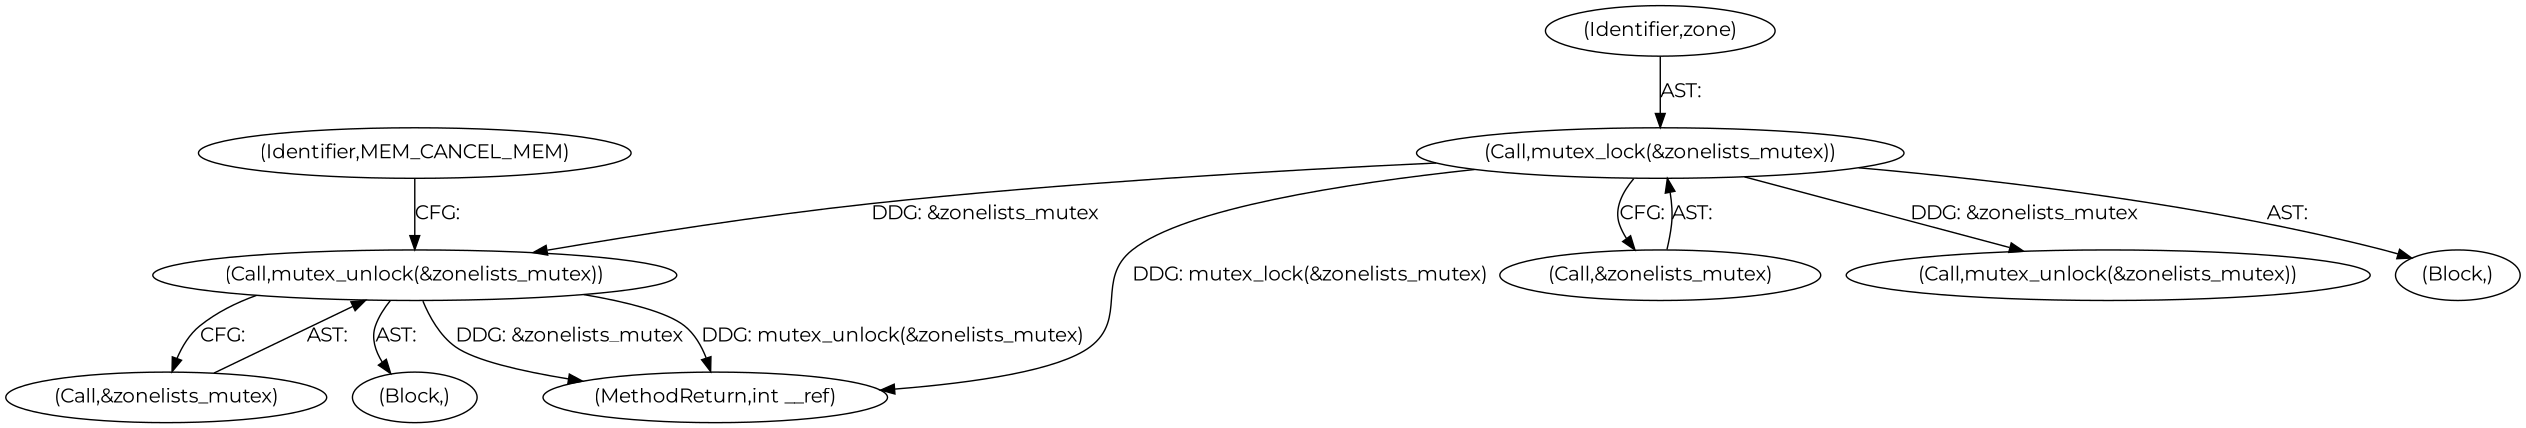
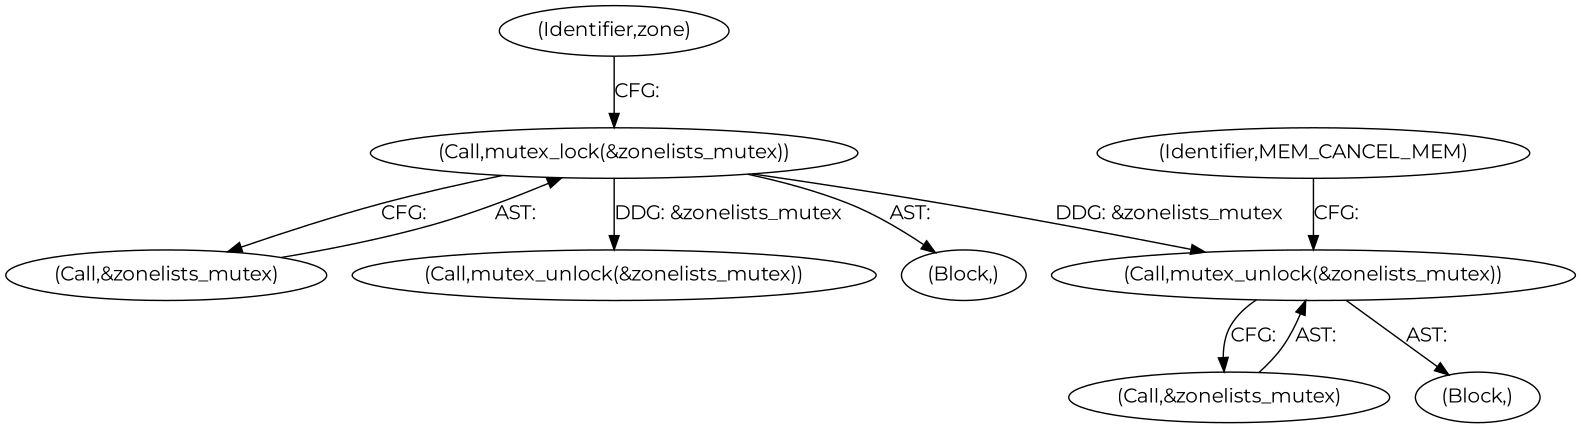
edge "(Identifier,zone)" -> "(Call,mutex_lock(&zonelists_mutex))": label "AST: " -> "CFG: "
node "(MethodReturn,int __ref)": removed
